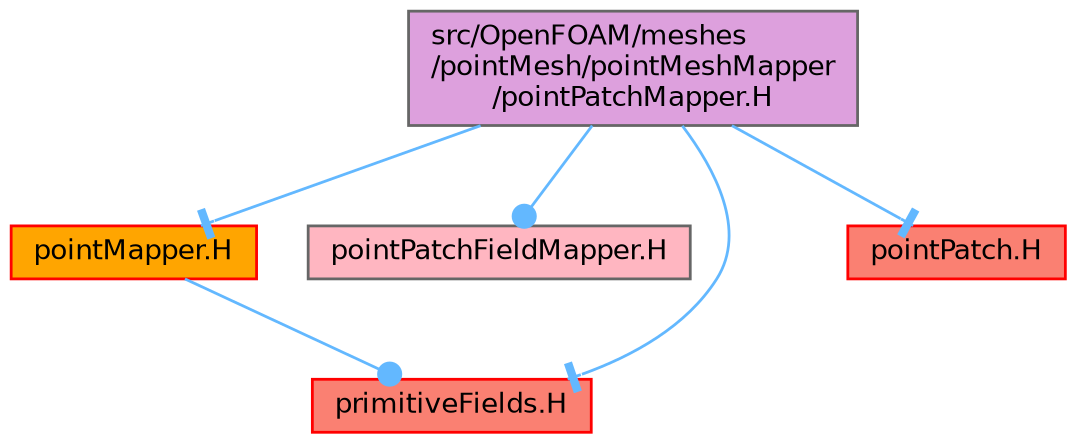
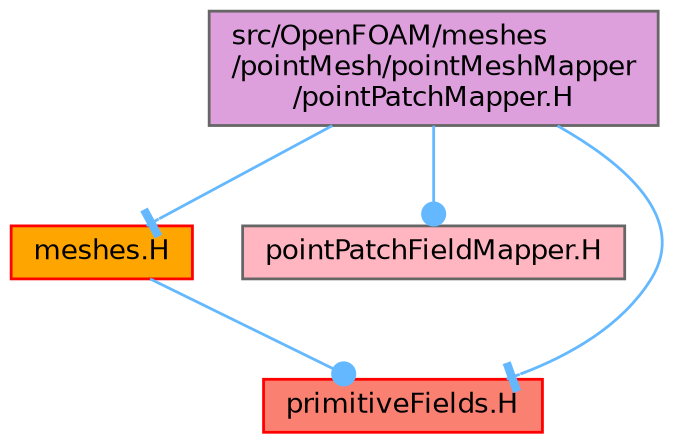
node "pointMapper.H": label "pointMapper.H" -> "meshes.H"
node "pointPatch.H": removed
